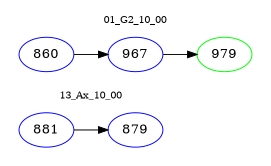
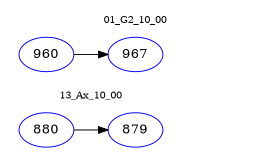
node "860": label "860" -> "960"
node "979": removed
node "881": label "881" -> "880"
